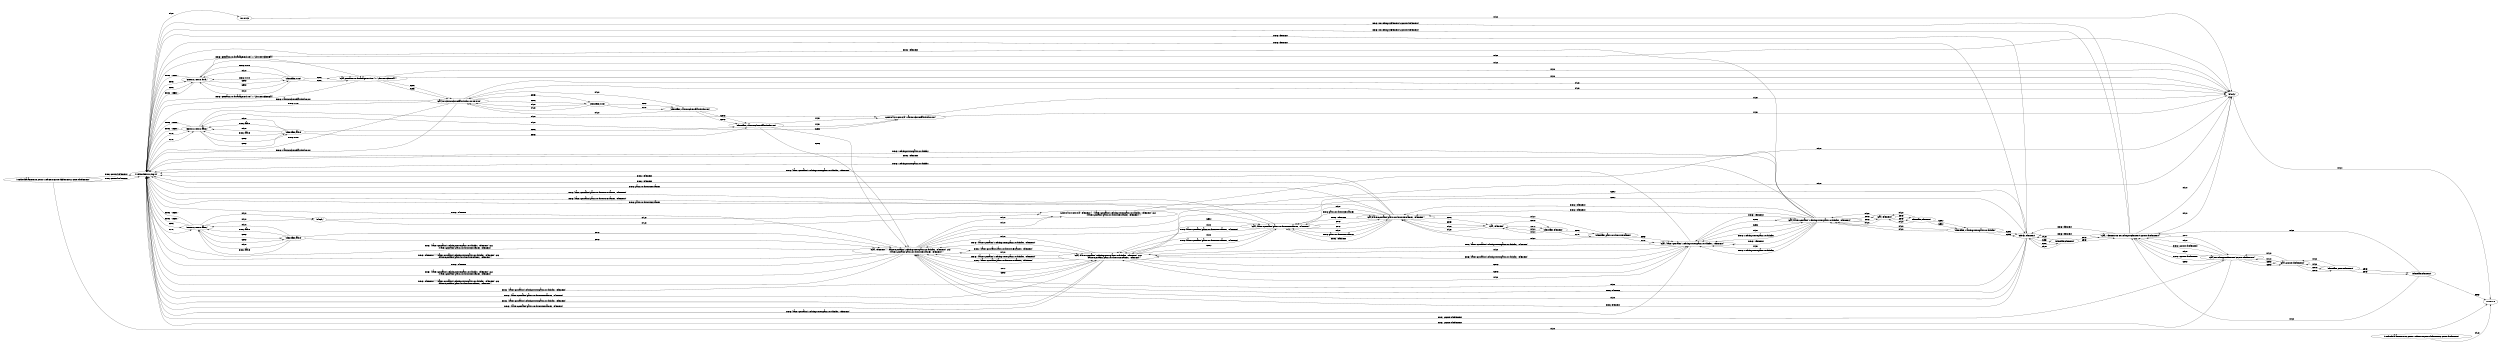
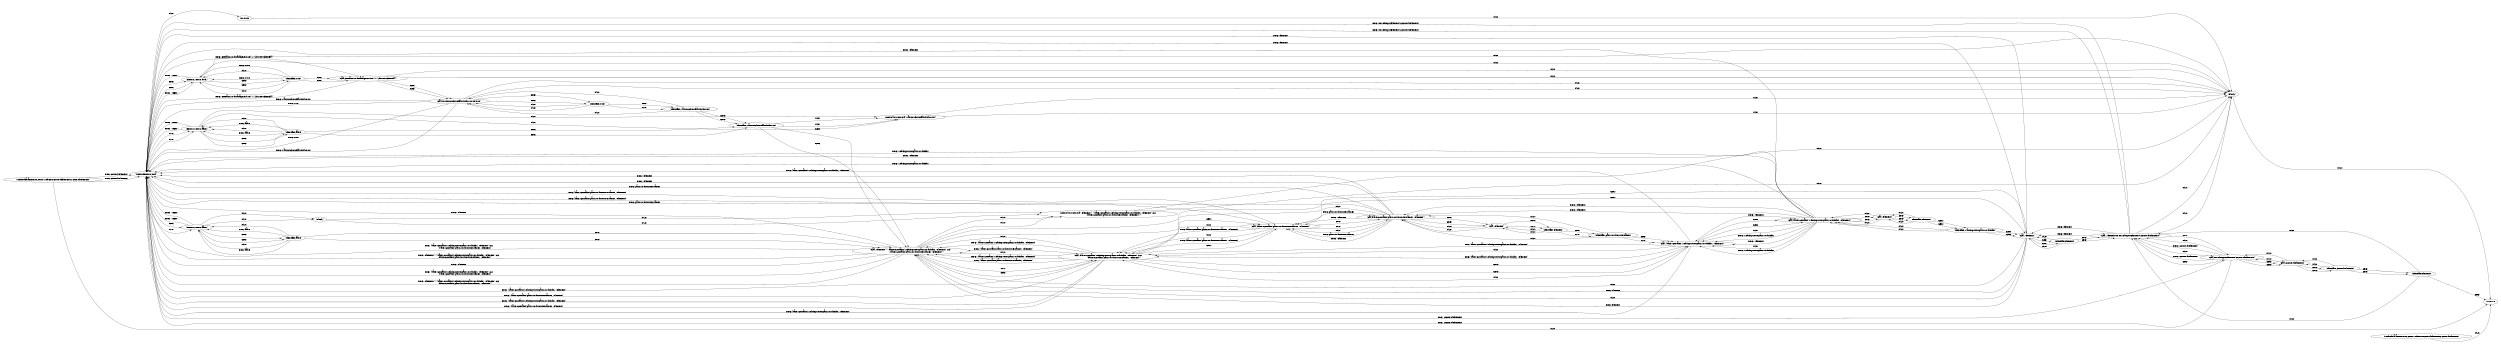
node "(MethodReturn,input)": label "(MethodReturn,input)" -> "(MethodReturn,bool)"
node "(Block,!element)": label "(Block,!element)" -> "(Call,!element)"
node "(Identifier,const_element)": label "(Identifier,const_element)" -> "(Identifier,control_element)"
